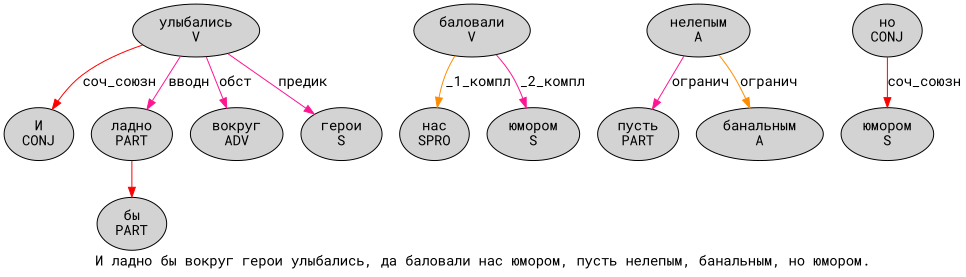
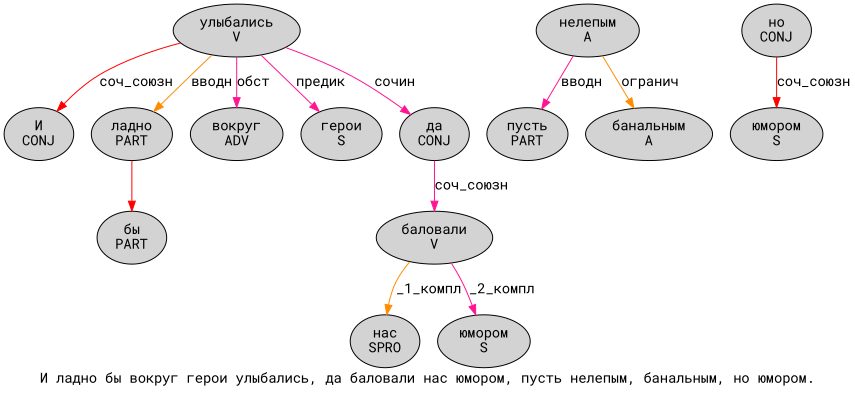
edge "улыбались V" -> "ладно PART": color deeppink -> darkorange
edge "нелепым A" -> "пусть PART": label "огранич" -> "вводн"
node "да CONJ": added
